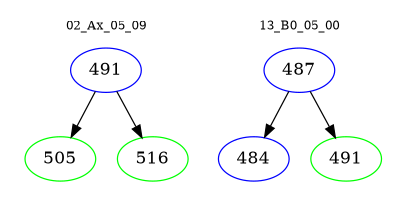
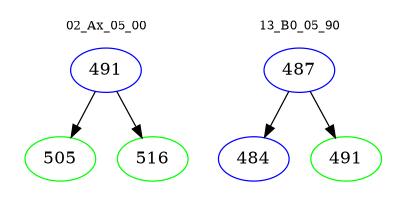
cluster "02_Ax_05_09": label "02_Ax_05_09" -> "02_Ax_05_00"
cluster "13_B0_05_00": label "13_B0_05_00" -> "13_B0_05_90"
